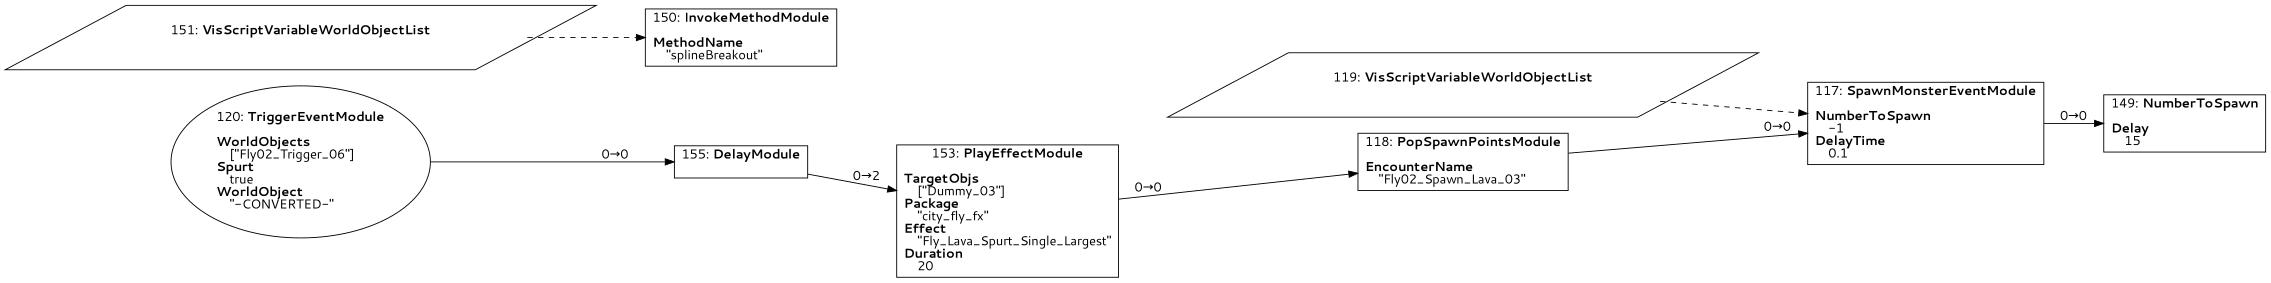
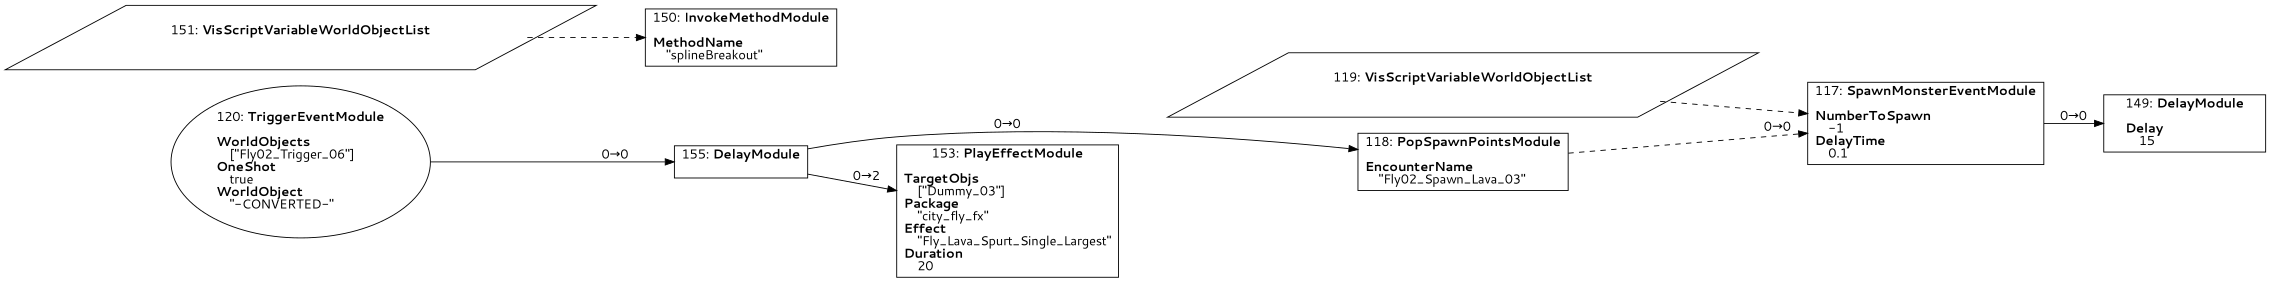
node "149:": text "NumberToSpawn" -> "DelayModule"
edge "118:" -> "117:": style solid -> dashed
node "120:": text "Spurt" -> "OneShot"
edge "153:" -> "118:": now "155:" -> "118:"
